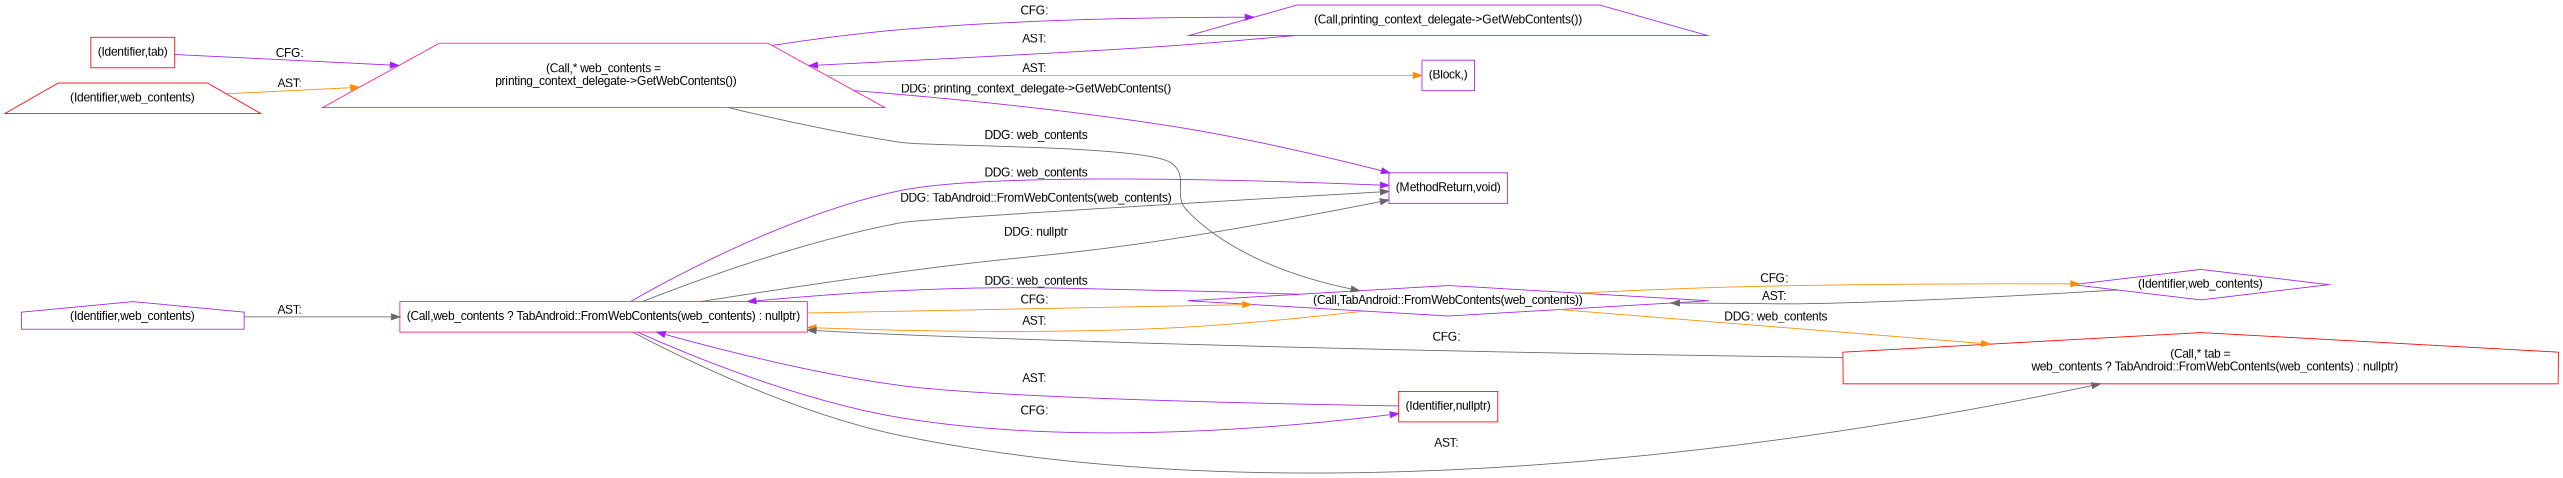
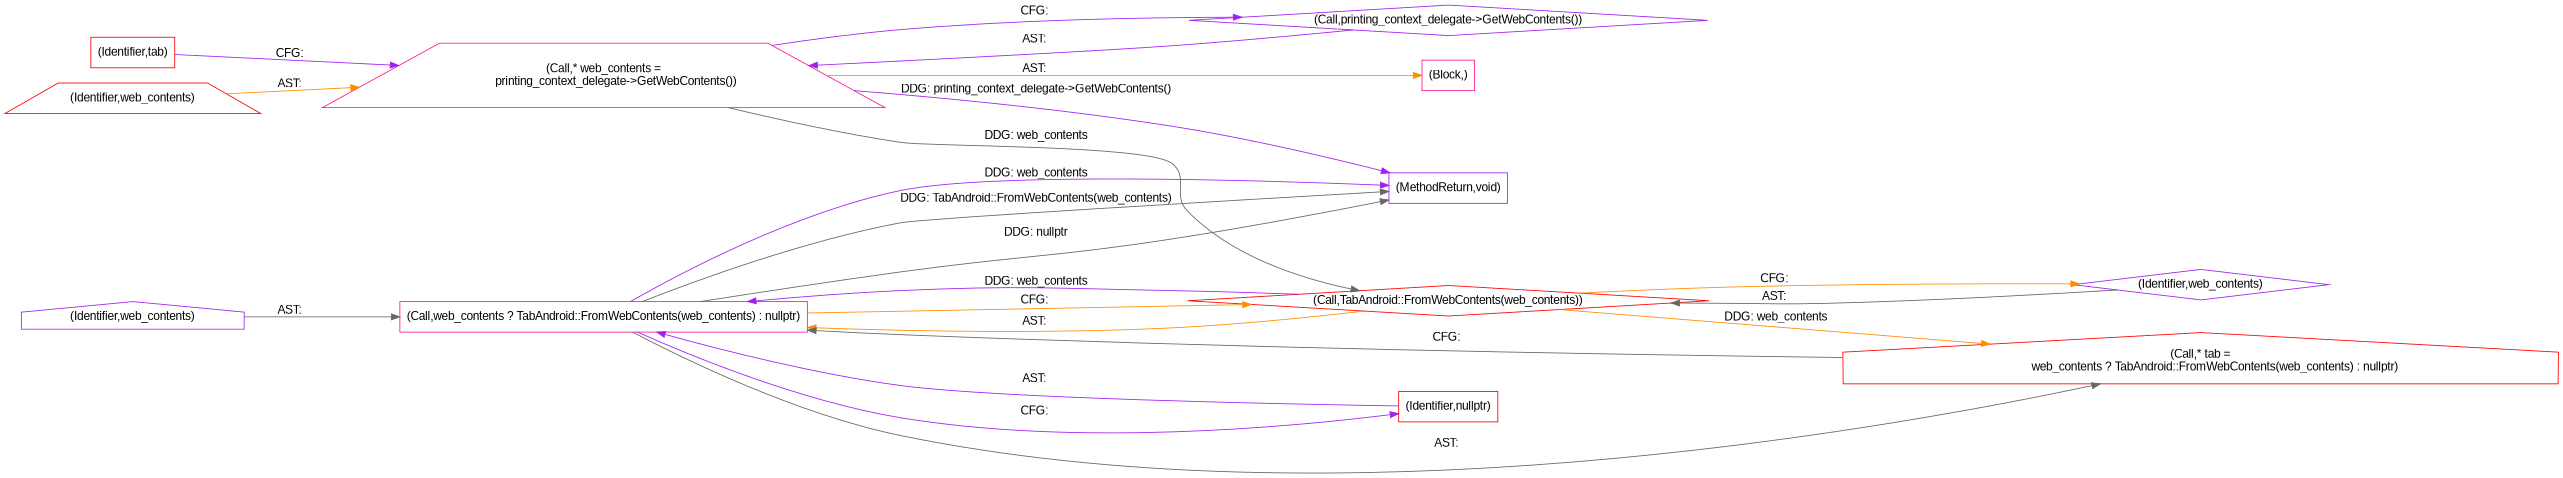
node "(Call,printing_context_delegate->GetWebContents())": shape trapezium -> diamond
node "(Block,)": color purple -> deeppink
node "(Call,TabAndroid::FromWebContents(web_contents))": color purple -> red
